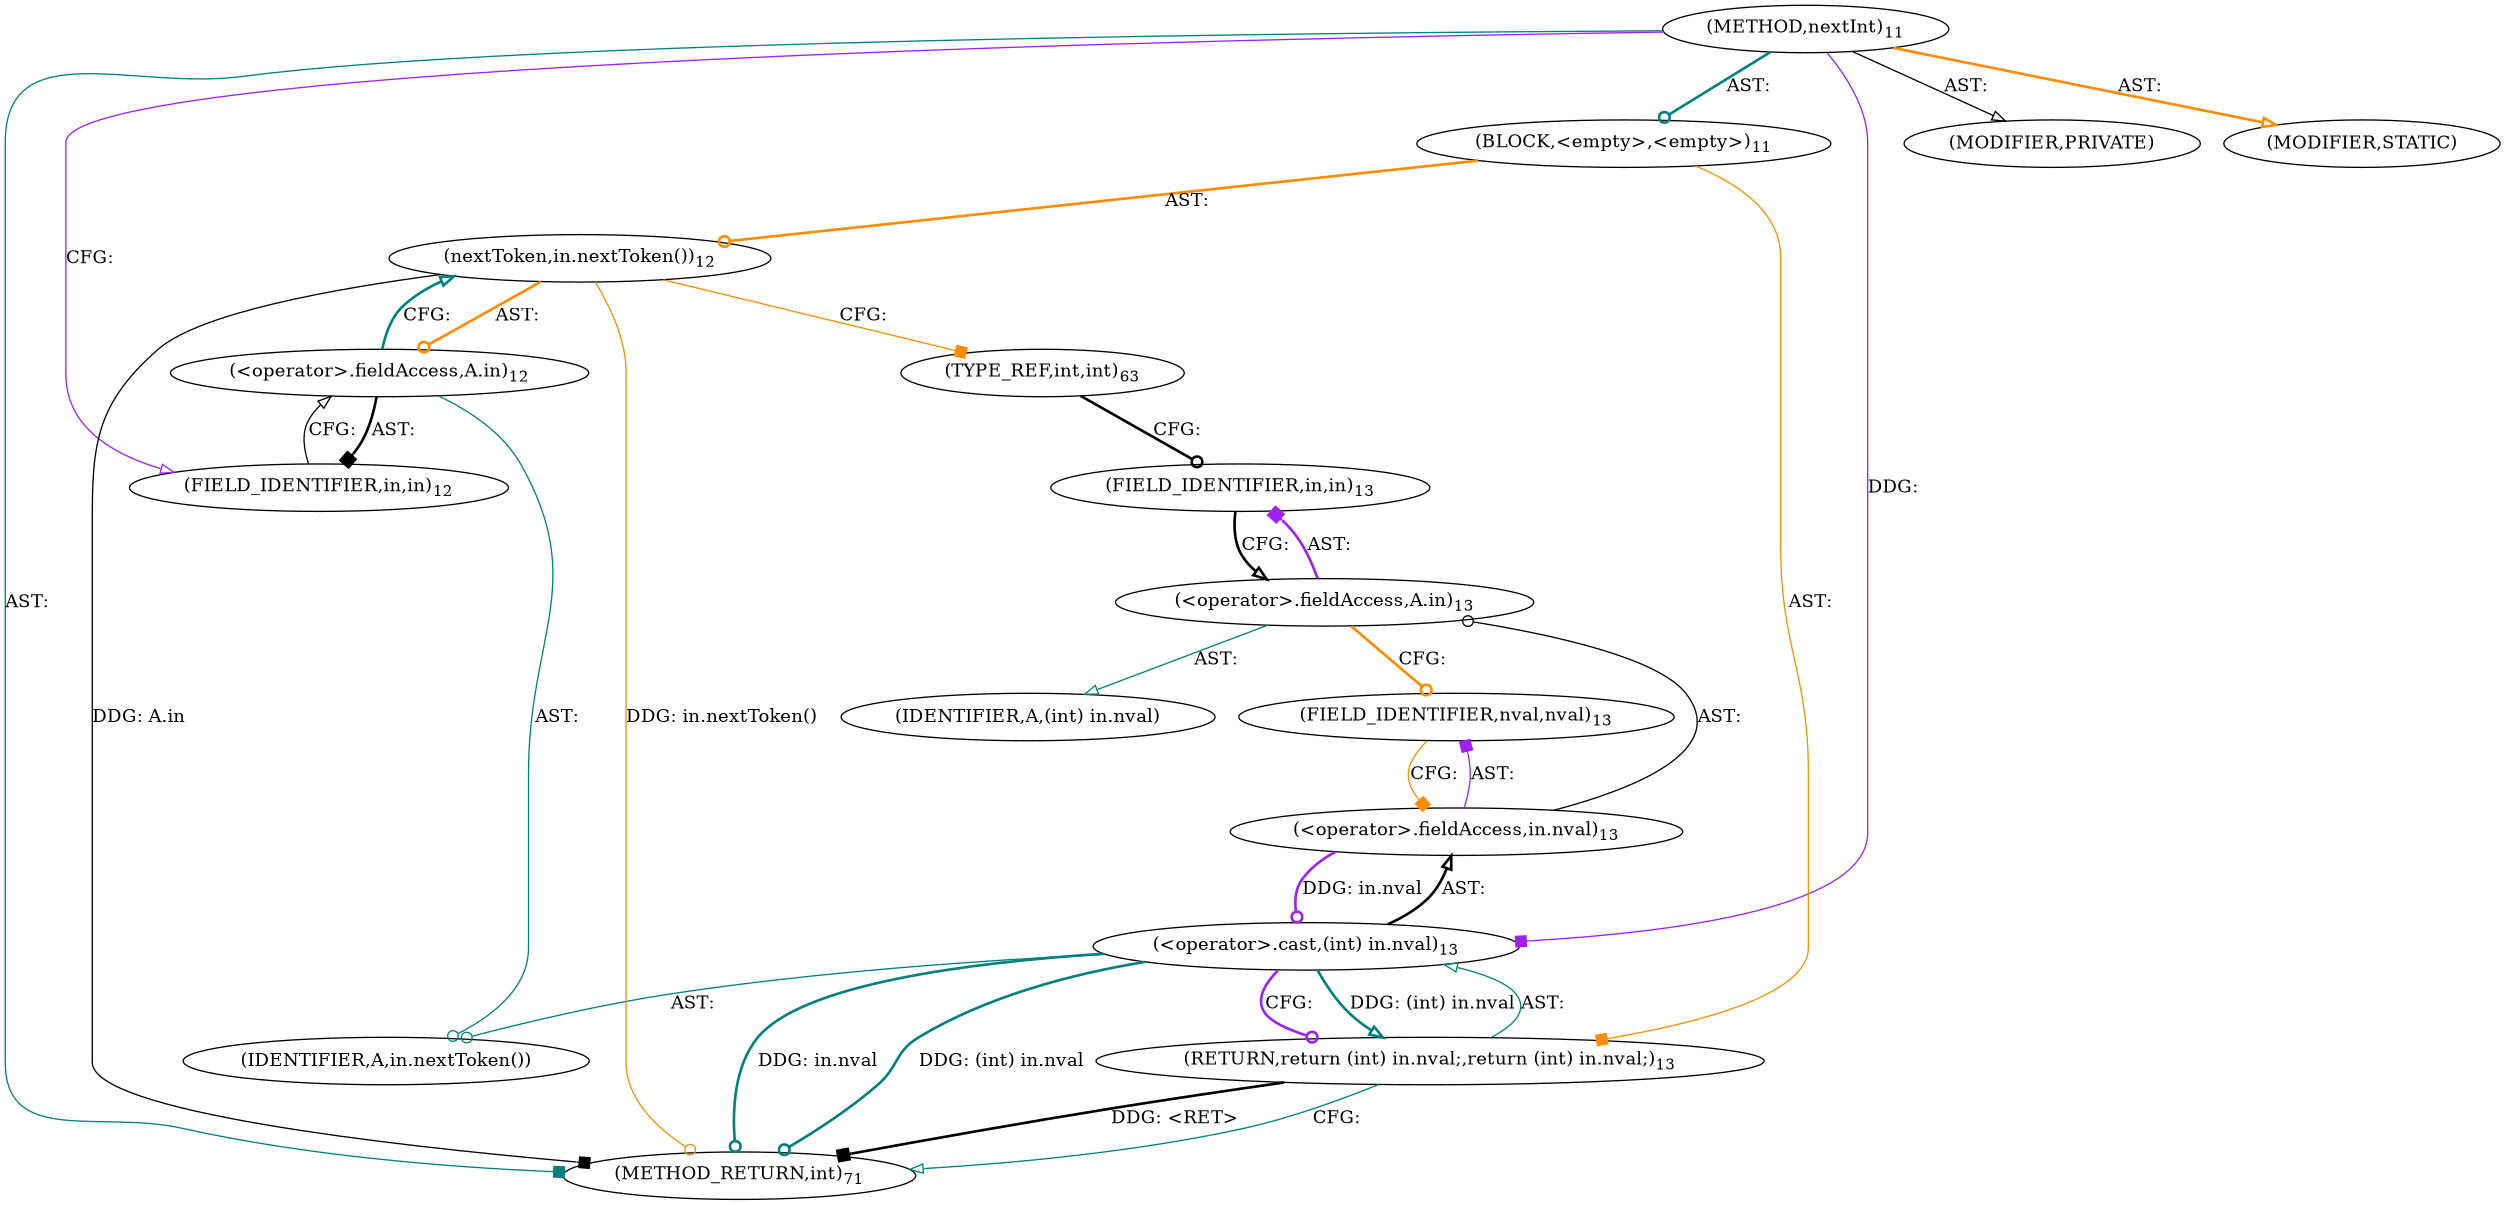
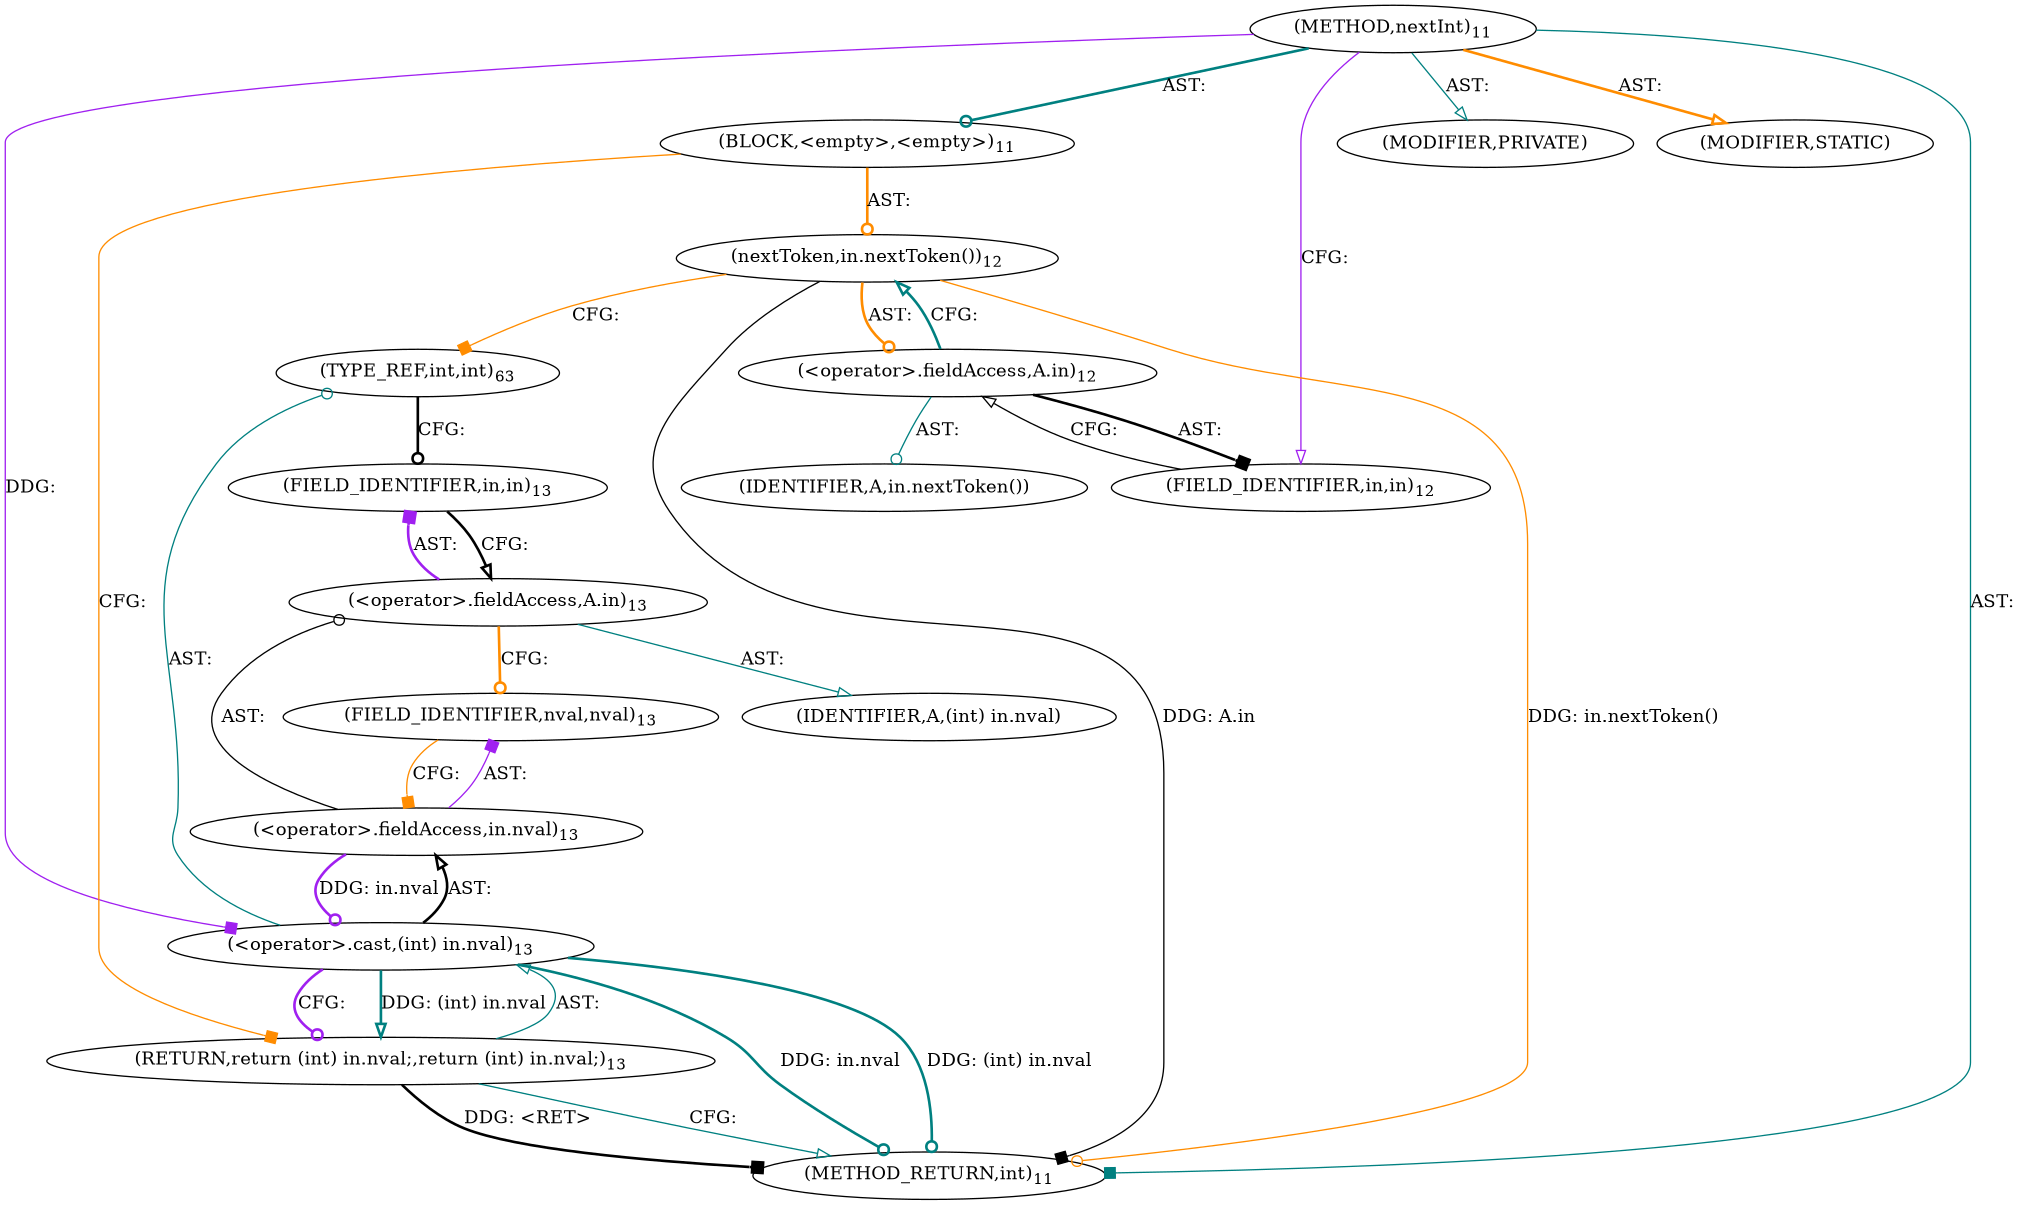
edge "(METHOD,nextInt)" -> "(MODIFIER,PRIVATE)": color black -> teal
edge "(BLOCK,<empty>,<empty>)" -> "(RETURN,return (int) in.nval;,return (int) in.nval;)": label "AST: " -> "CFG: "
edge "(<operator>.cast,(int) in.nval)" -> "(IDENTIFIER,A,in.nextToken())": now "(<operator>.cast,(int) in.nval)" -> "(TYPE_REF,int,int)"
node "(METHOD_RETURN,int)": text "71" -> "11"
